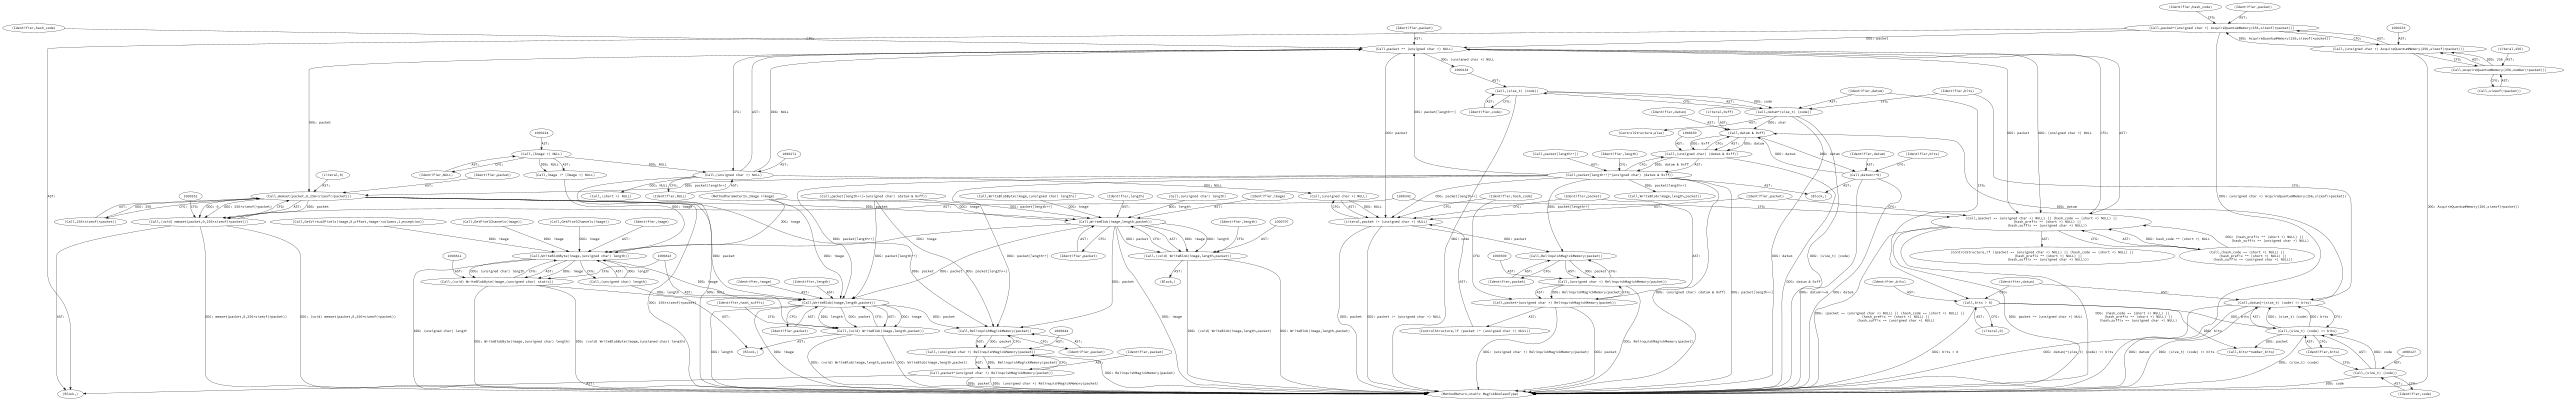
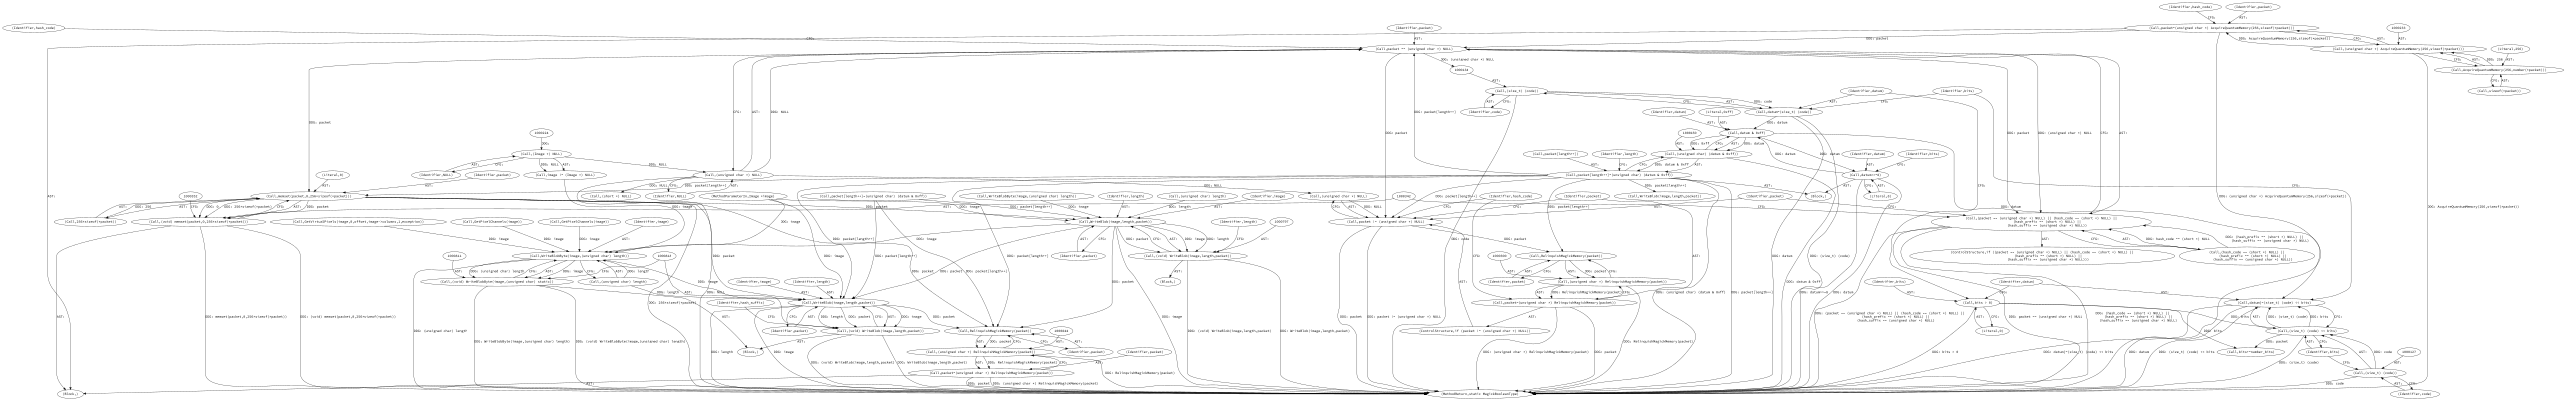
edge "(Call,datum=(size_t) (code))" -> "(Call,datum & 0xff)": label "DDG: char" -> "DDG: datum"
node "(ControlStructure,else)": removed
edge "1000224" -> "(Call,(Image *) NULL)": label "AST: " -> "DDG: "
node "1000271": removed
node "(Literal,8)": added
edge "(Call,memset(packet,0,256*sizeof(*packet)))" -> "(Call,256*sizeof(*packet))": label "CFG: " -> "AST: "
edge "(Call,datum|=(size_t) (code) << bits)" -> "(Call,datum & 0xff)": reversed
node "(Literal,packet != (unsigned char *) NULL)": label "(Literal,packet != (unsigned char *) NULL)" -> "(Call,packet != (unsigned char *) NULL)"
